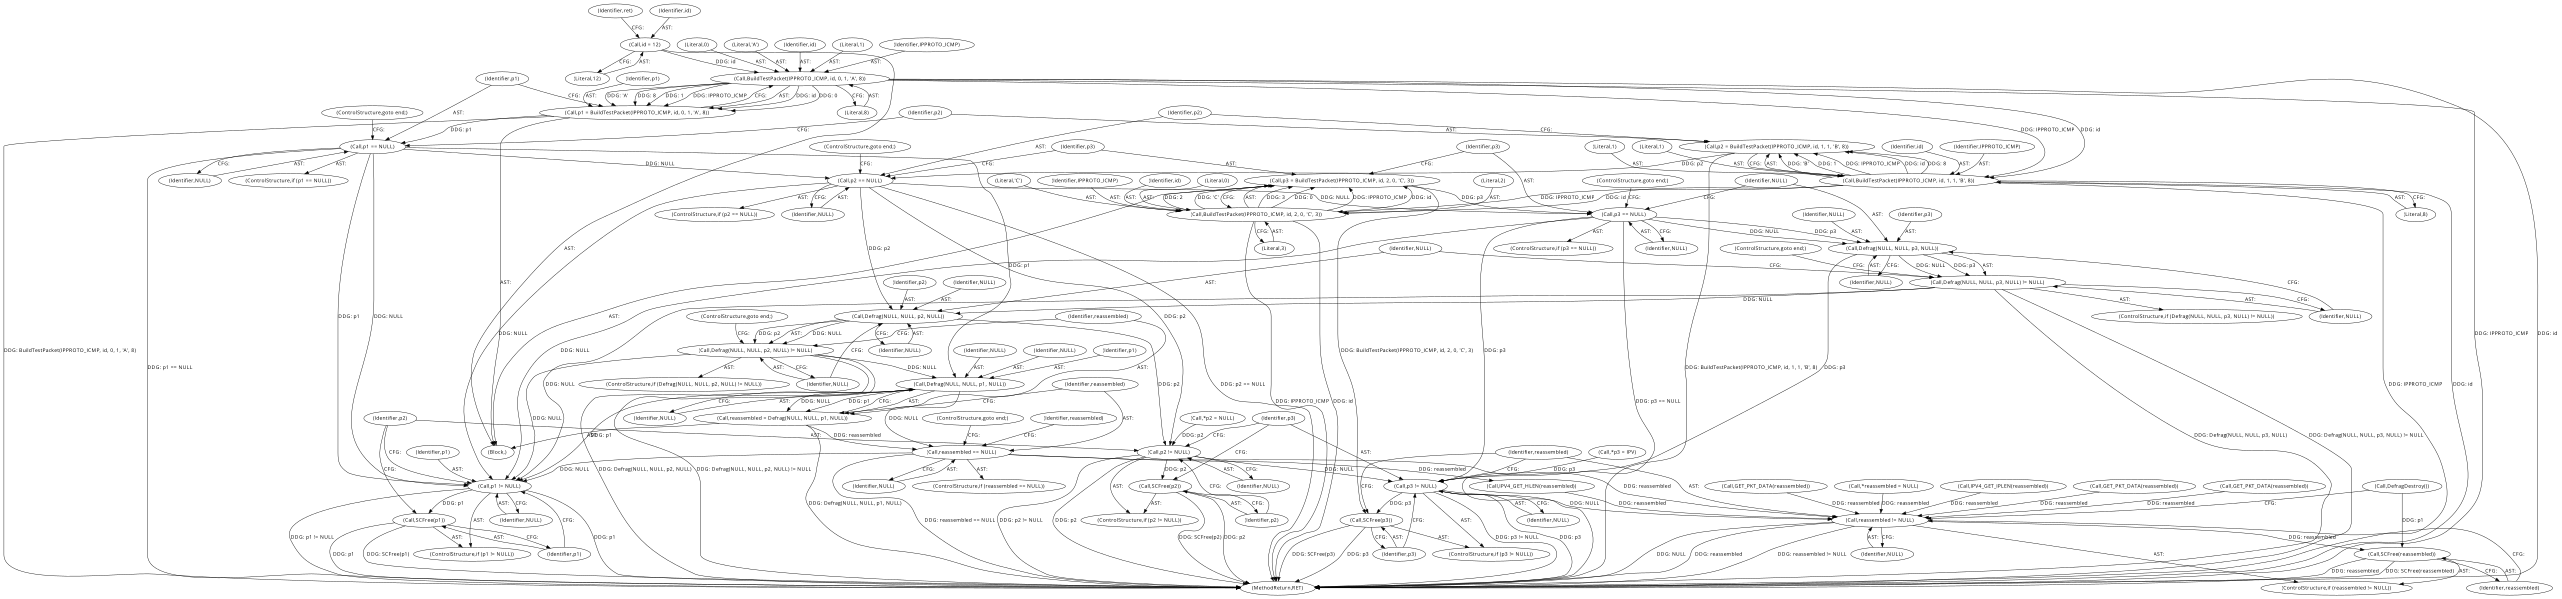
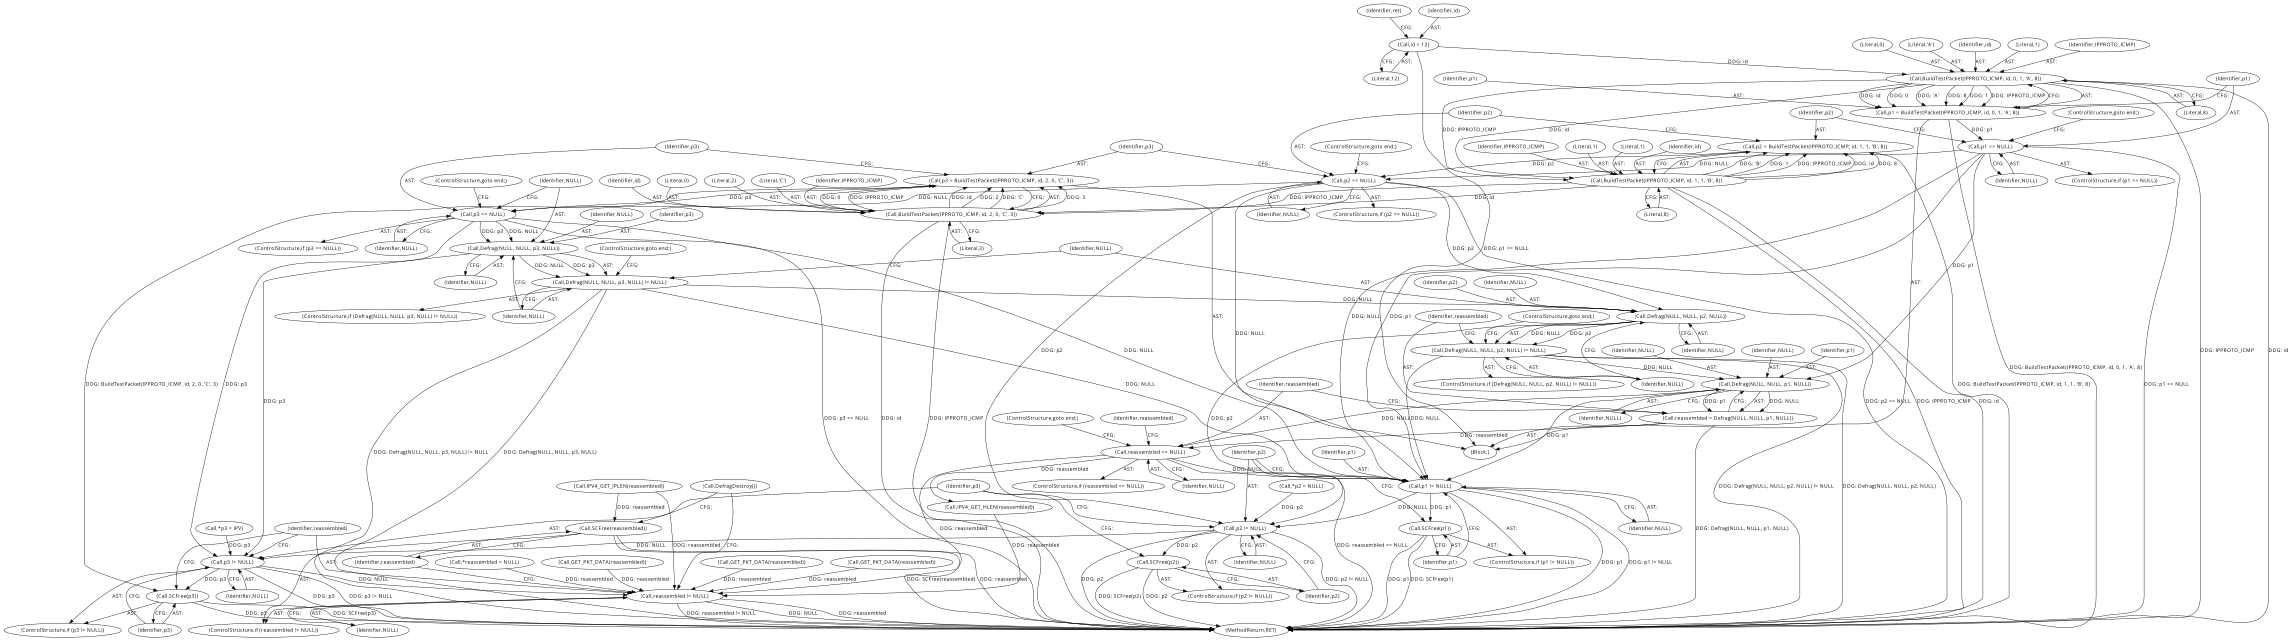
edge "(Call,id = 12)" -> "(Block,)": label "AST: " -> "DDG: p1 == NULL"
edge "(Call,p1 != NULL)" -> "(Call,p2 != NULL)": added, label "DDG: NULL"
edge "(Call,DefragDestroy())" -> "(Call,SCFree(reassembled))": label "DDG: p1" -> "CFG: "
edge "(Call,reassembled != NULL)" -> "(Call,SCFree(reassembled))": now "(Call,IPV4_GET_IPLEN(reassembled))" -> "(Call,SCFree(reassembled))"
